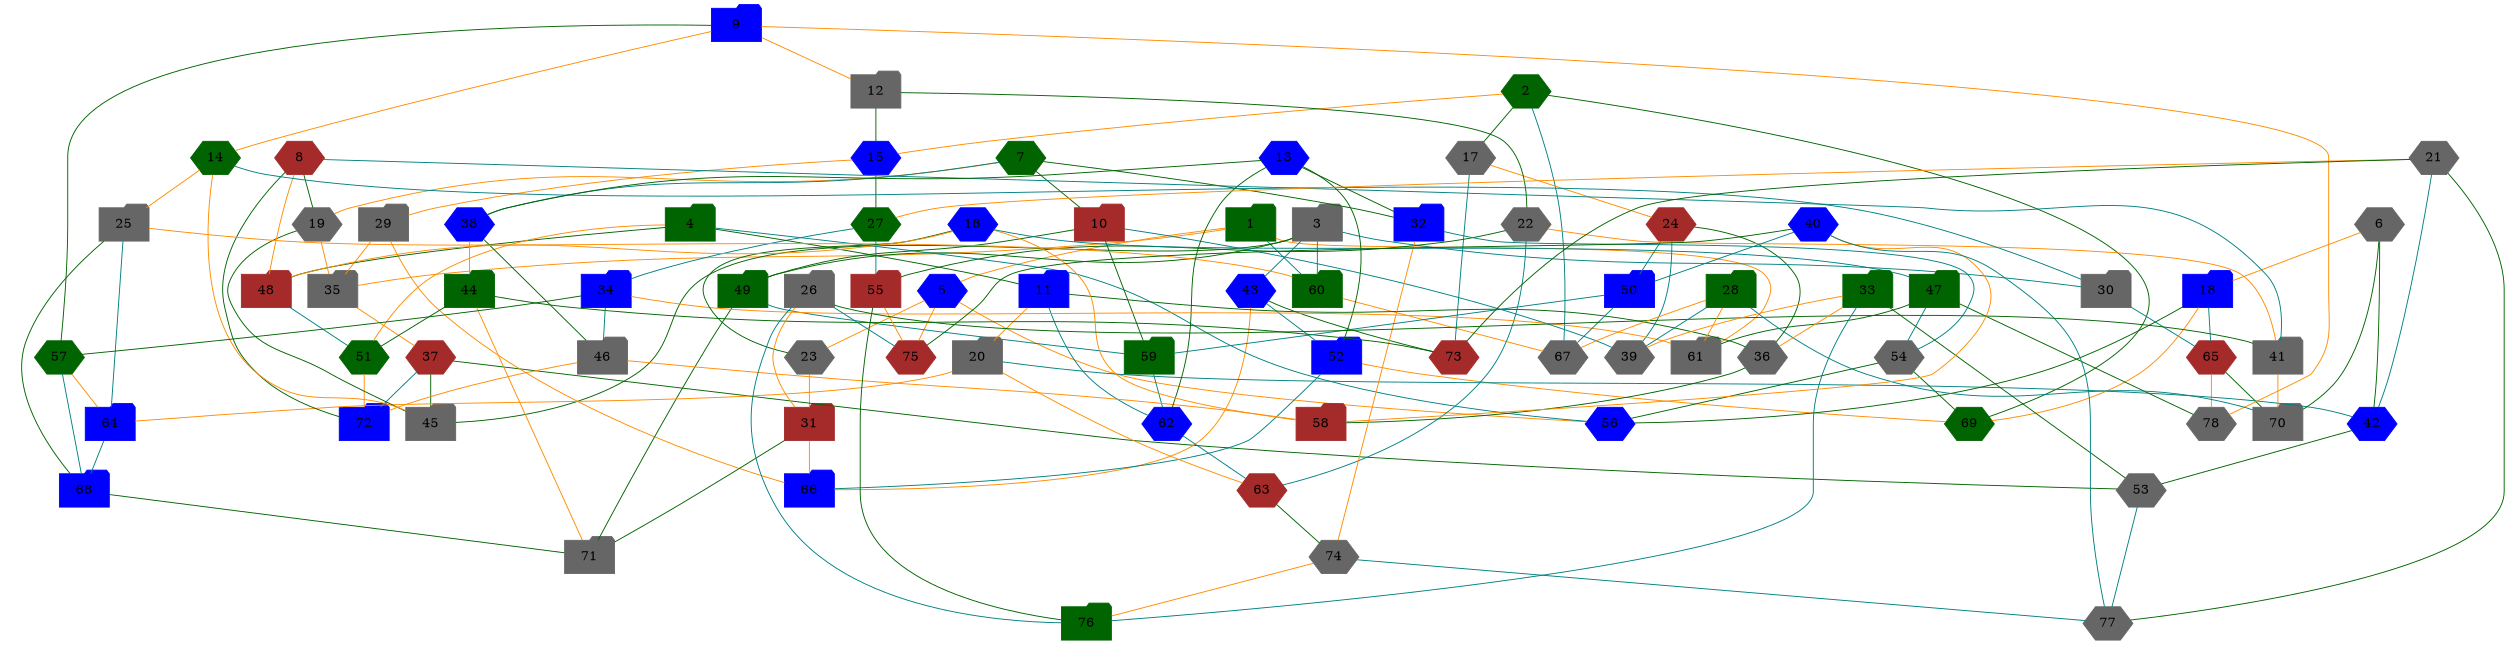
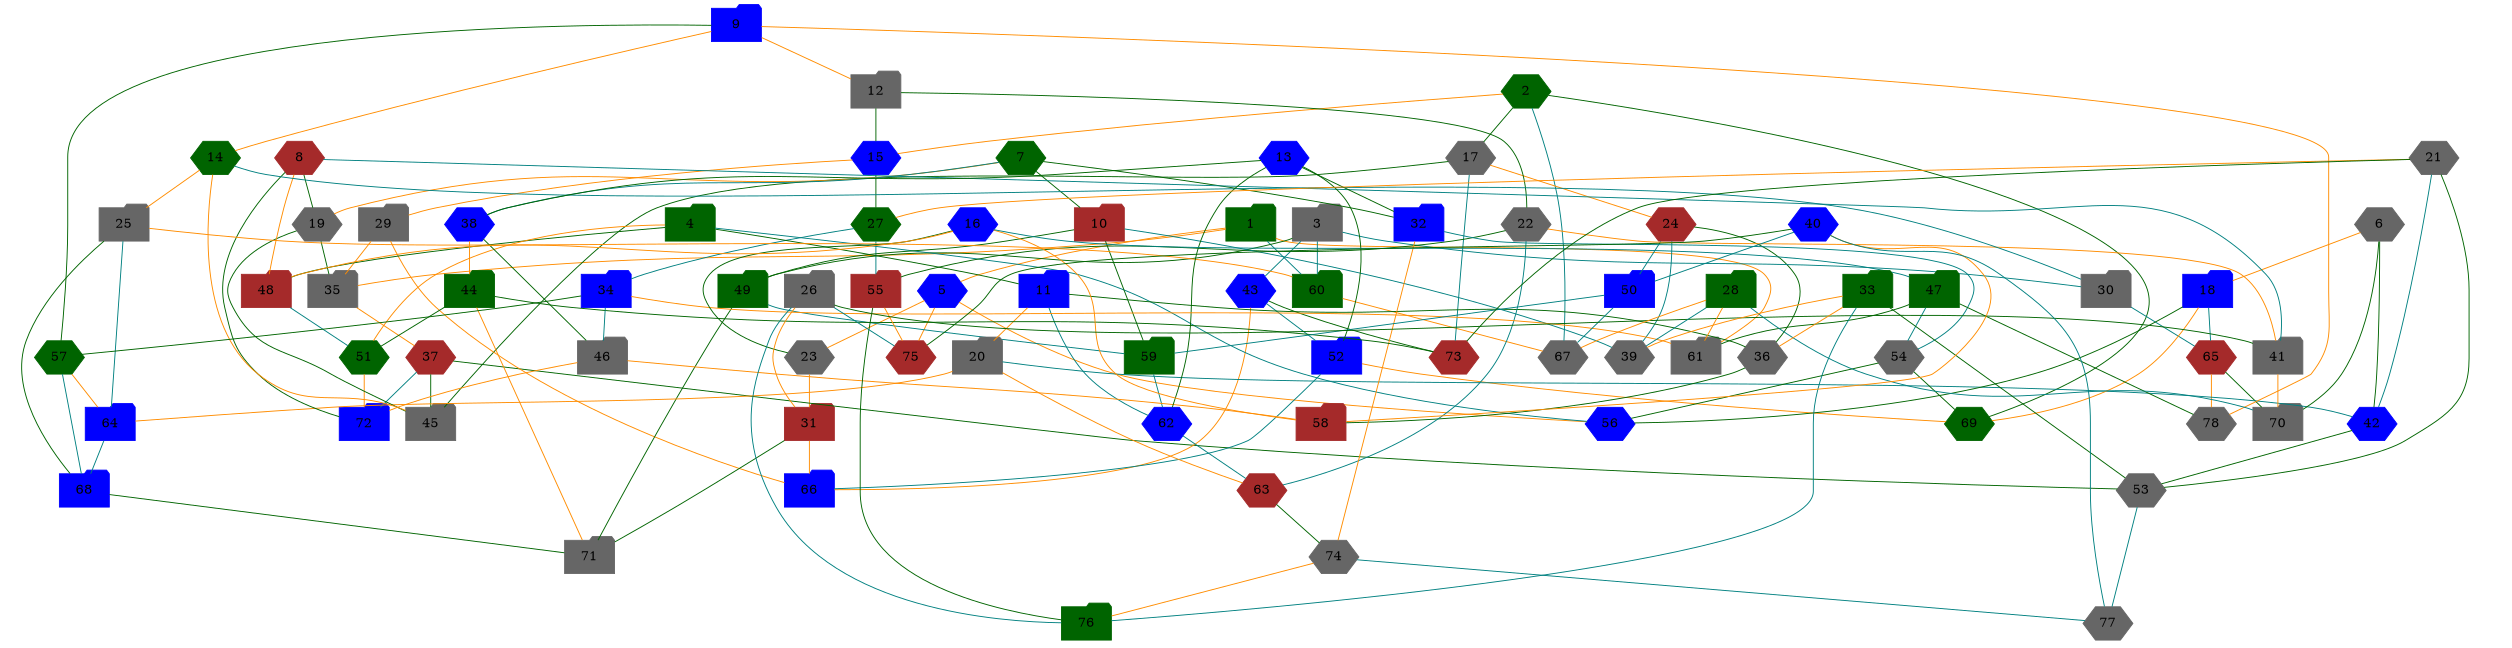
edge "19" -- "35": color darkorange -> darkgreen
edge "3" -- "45": now "17" -- "45"
edge "21" -- "77": now "21" -- "53"
